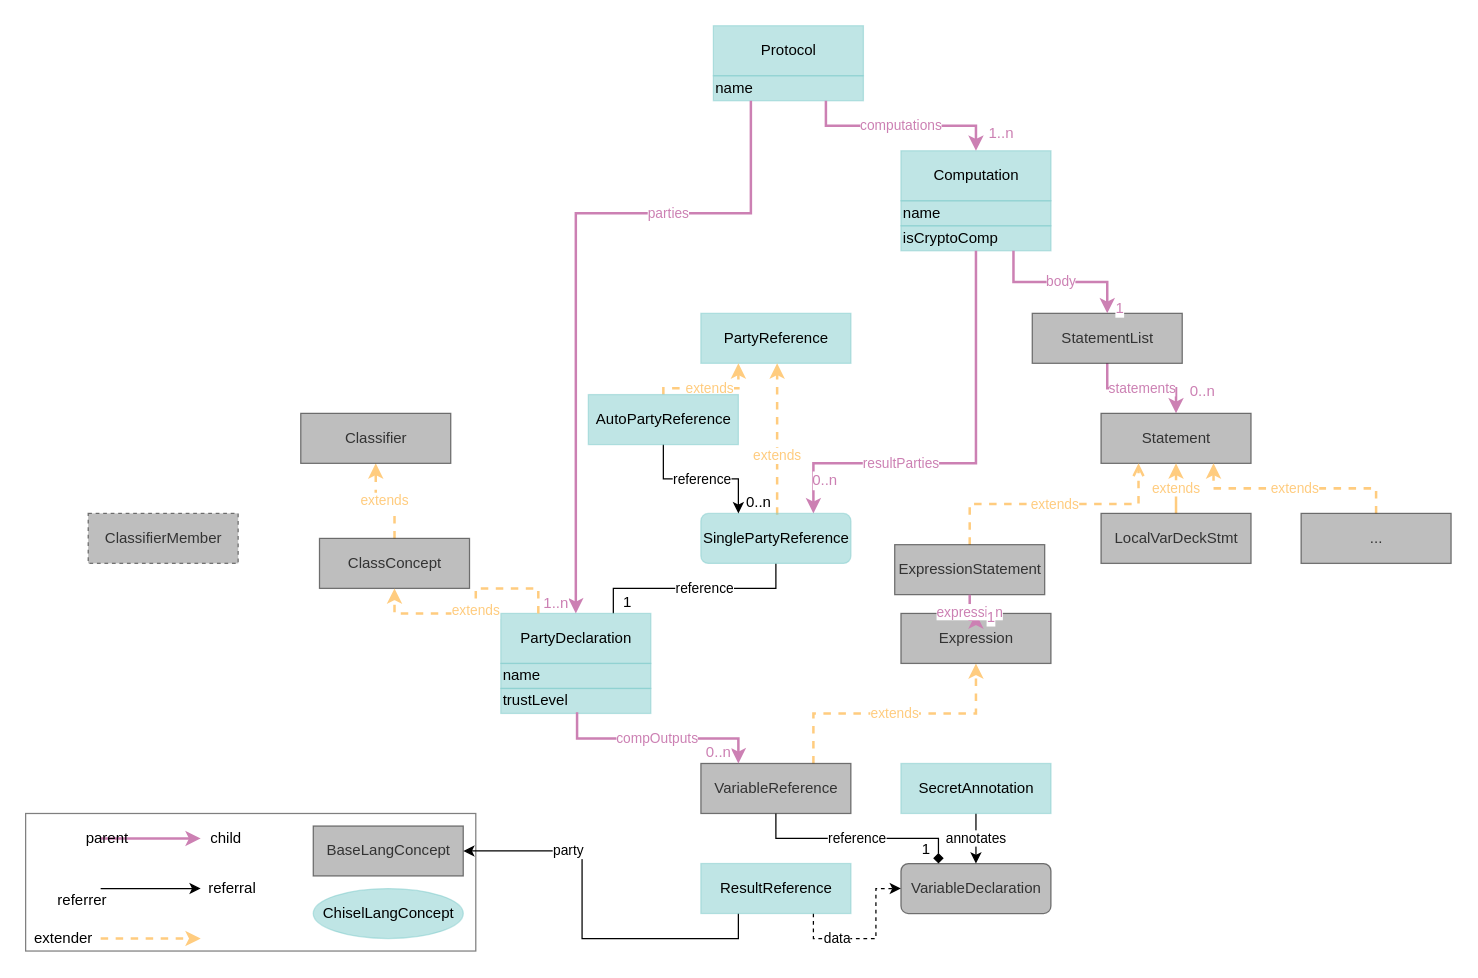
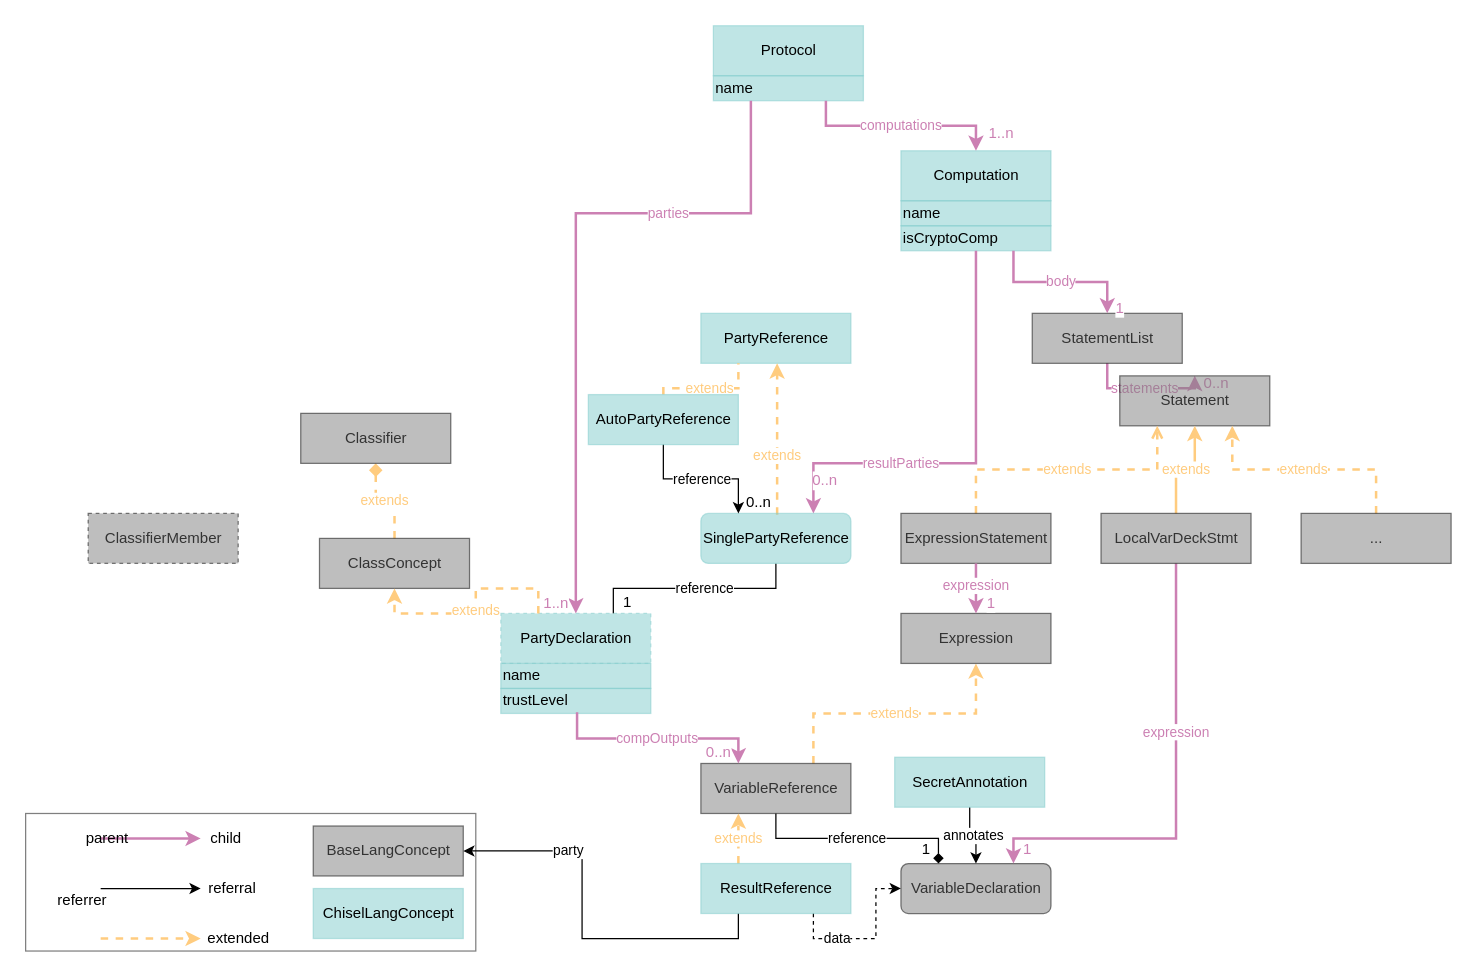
edge "AutoPartyReference" -> "PartyReference": arrowhead classic -> none
node "Statement": moved (1176, 438) -> (1194, 401)
edge "ClassConcept" -> "Classifier": arrowhead classic -> diamond
node "ExpressionStatement": moved (969, 569) -> (976, 538)
node "PartyDeclaration": style solid -> dashed
node "SecretAnnotation": moved (976, 788) -> (969, 782)
edge "LocalVarDeckStmt" -> "VariableDeclaration": added, labels "expression", "1"
edge "ResultReference" -> "VariableReference": added, label "extends"
node "ChiselLangConcept": shape ellipse -> rectangle
node "extender": removed
node "extended": added
